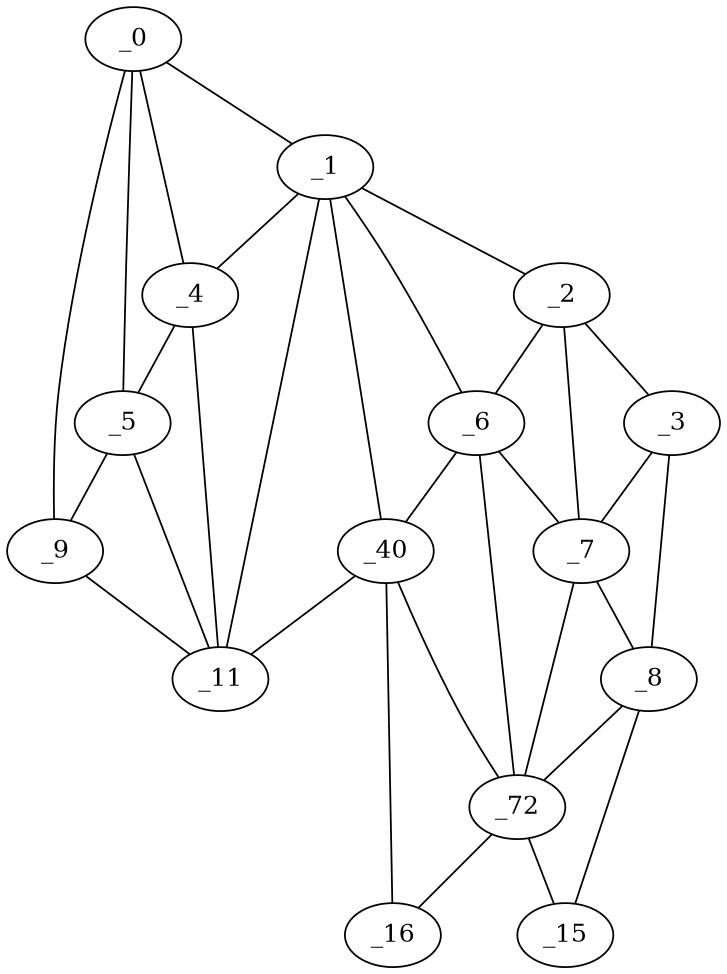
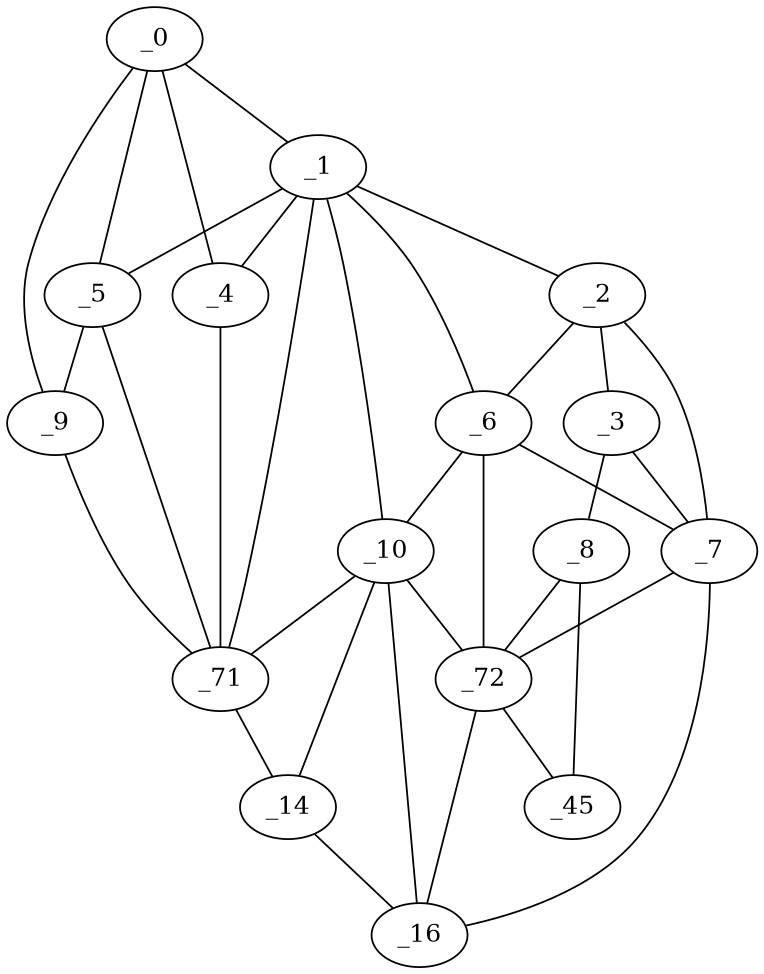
edge "_4" -- "_5": now "_1" -- "_5"
node "_40": label "_40" -> "_10"
edge "_7" -- "_8": now "_7" -- "_16"
node "_11": label "_11" -> "_71"
node "_14": added
node "_15": label "_15" -> "_45"
